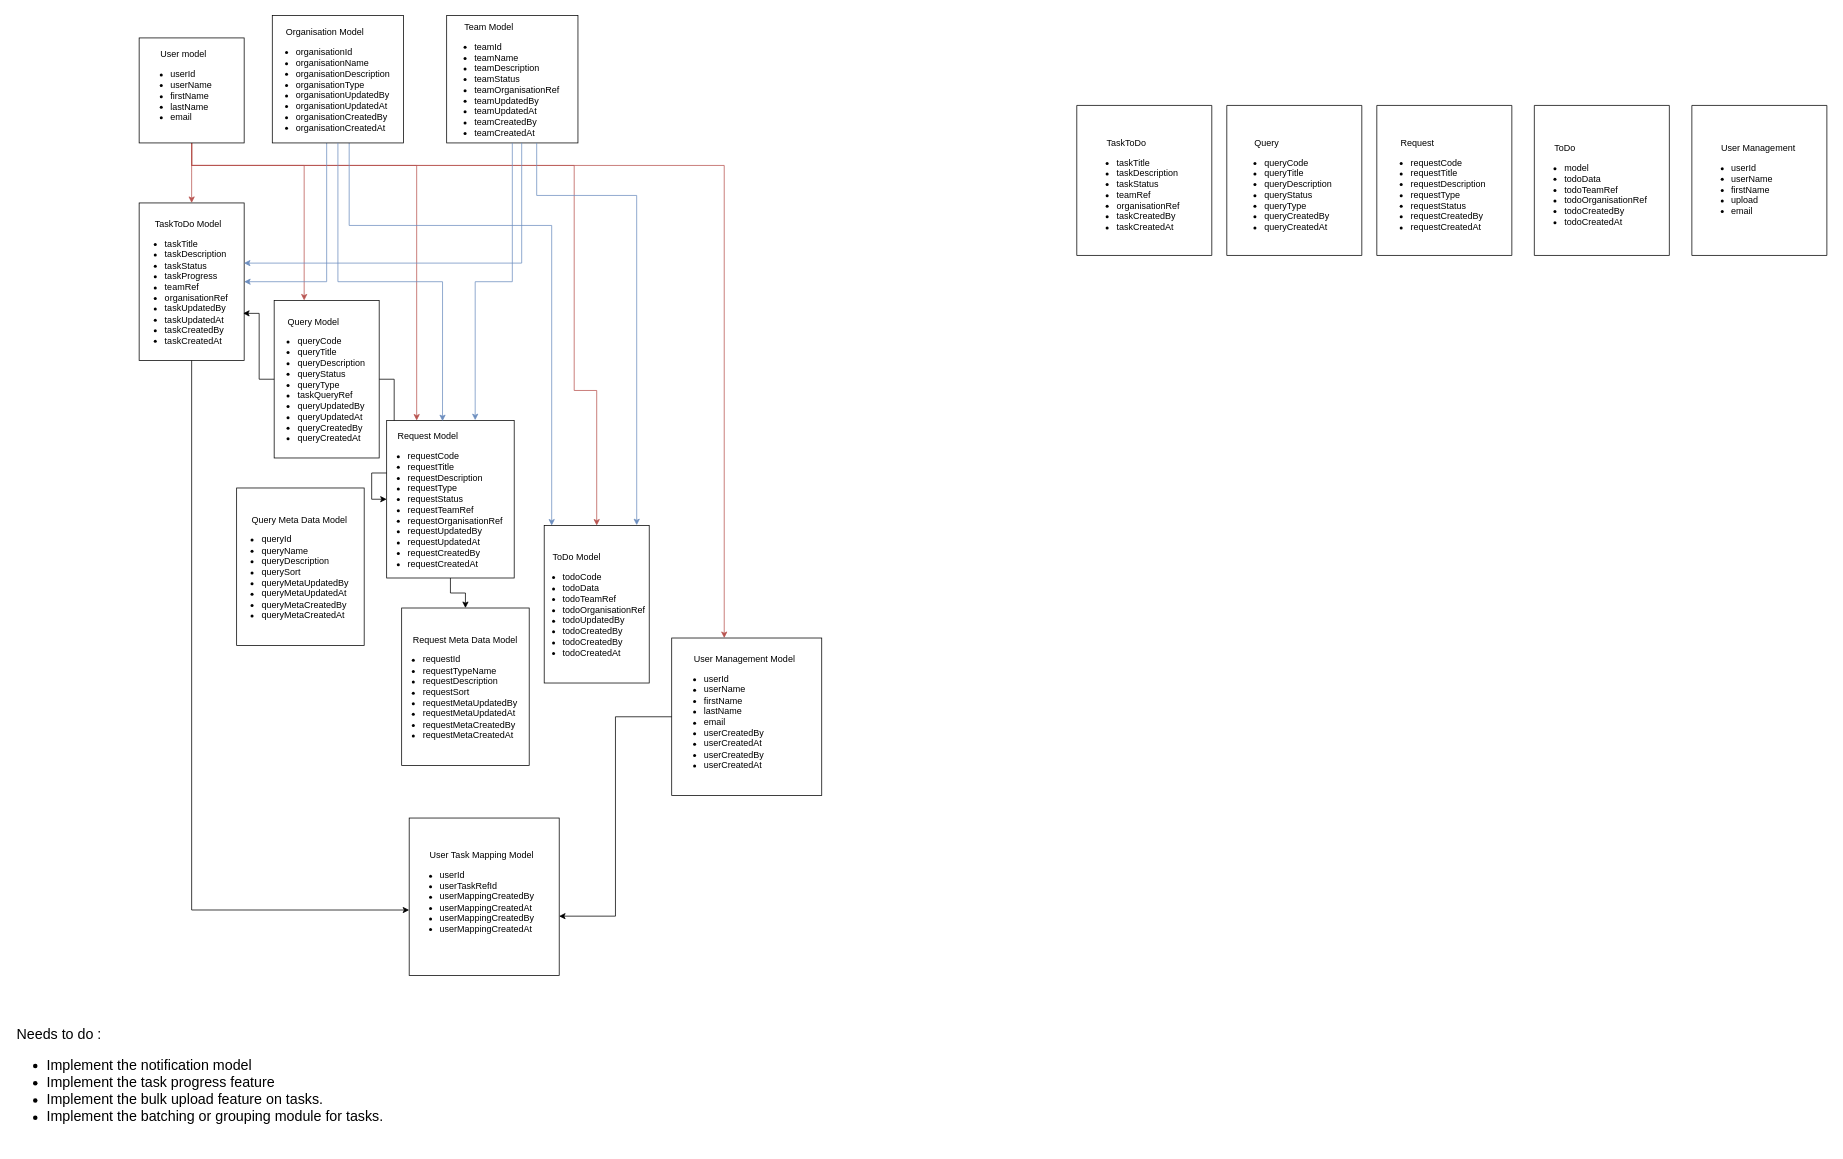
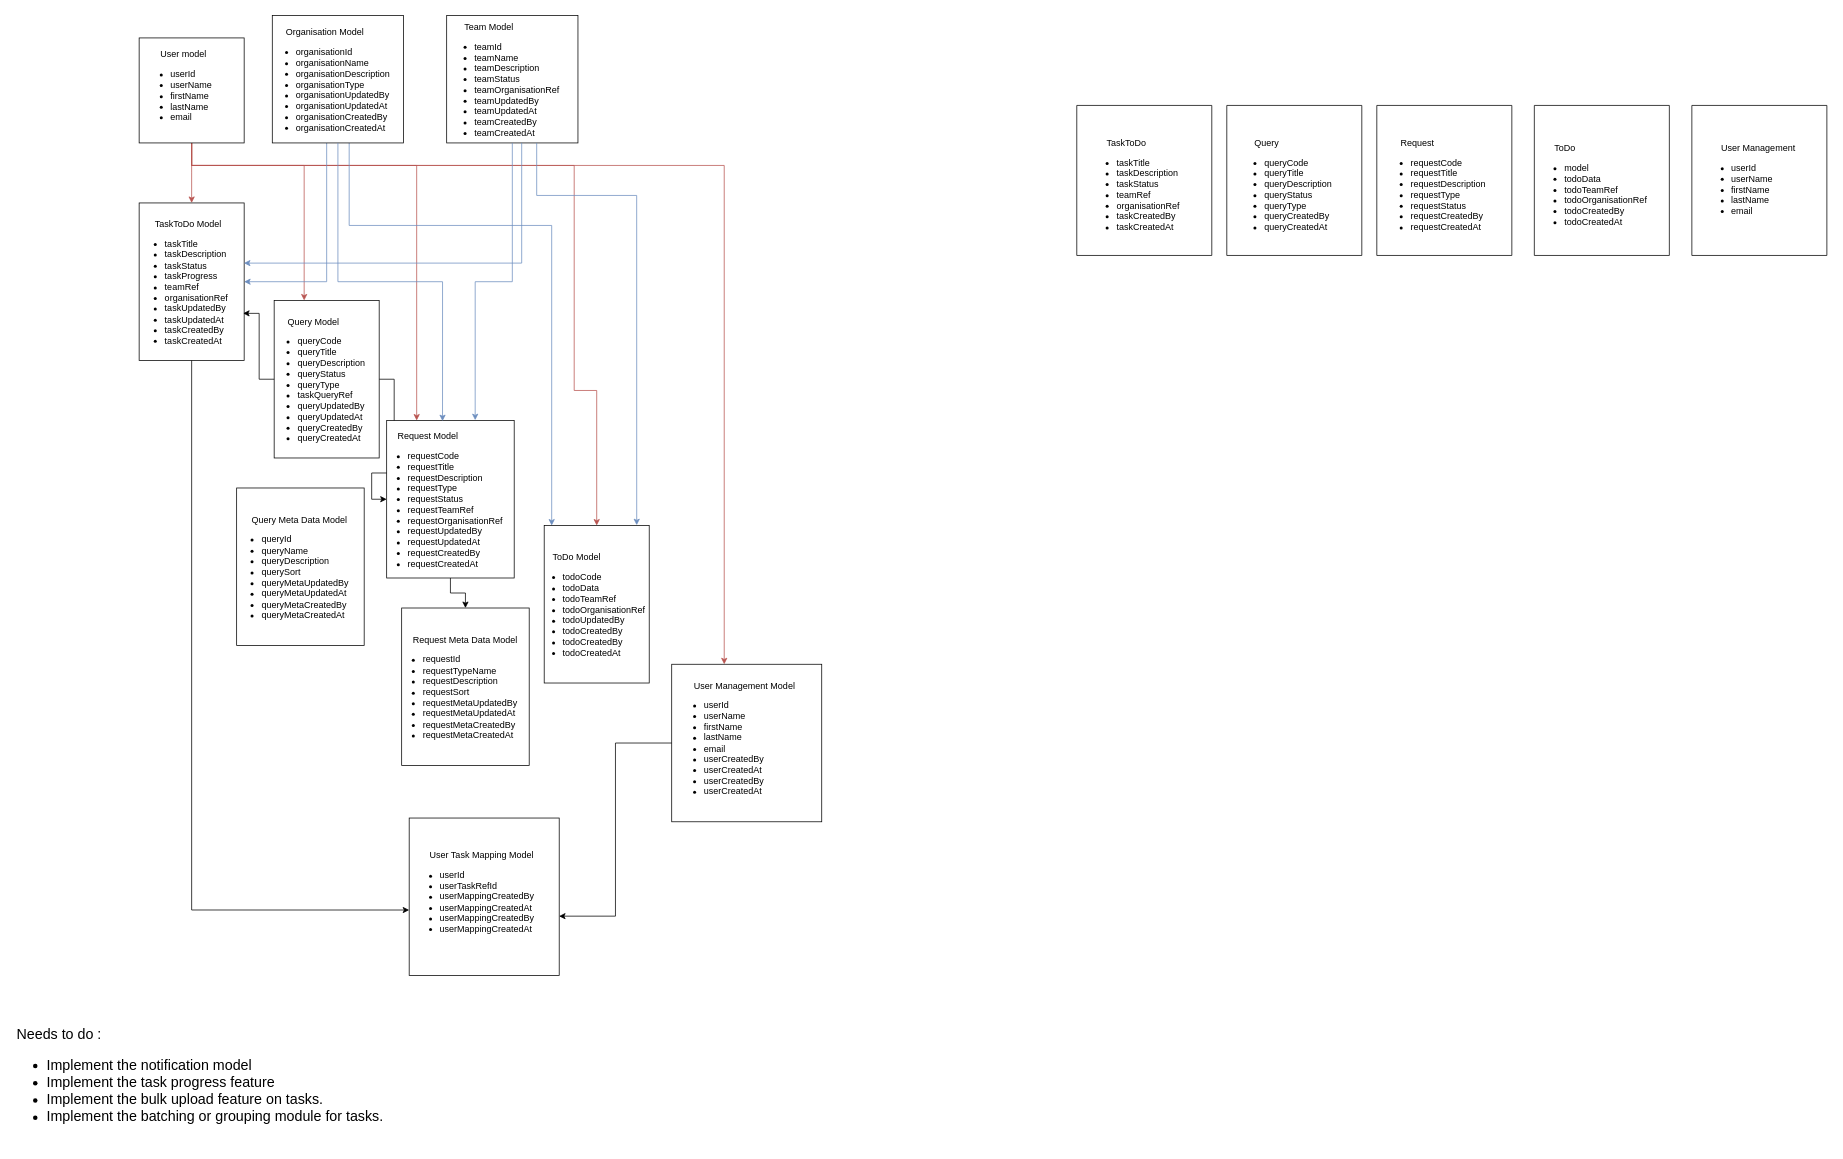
node "User Management userId userName firstName upload email": label "User Management userId userName firstName upload email" -> "User Management userId userName firstName lastName email"
node "User Management Model userId userName firstName lastName email userCreatedBy userCreatedAt userCreatedBy userCreatedAt": moved (747, 717) -> (747, 743)
